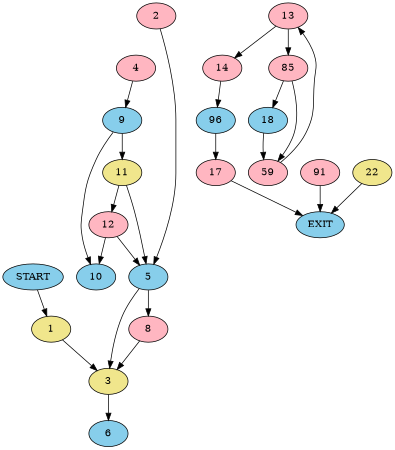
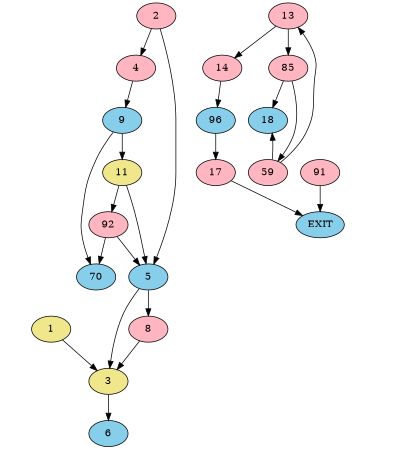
edge "2" -> "4": added
edge "18" -> "59": reversed
node "22": removed
node "12": label "12" -> "92"
node "START": removed
node "10": label "10" -> "70"
